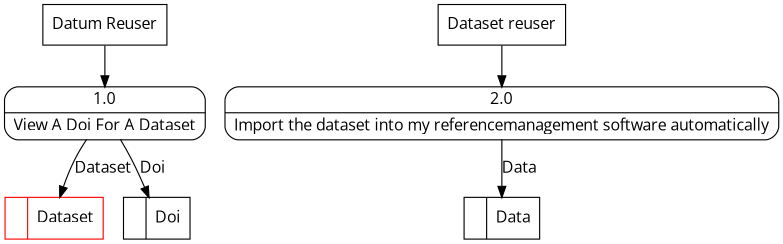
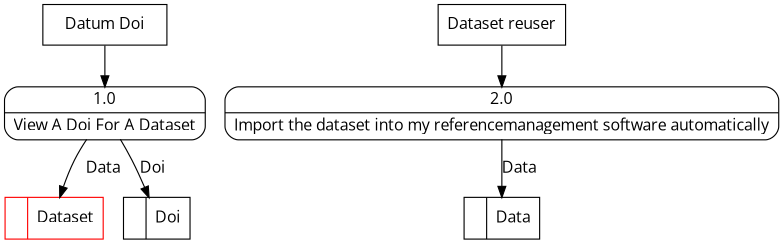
node "Datum Reuser": label "Datum Reuser" -> "Datum Doi"
edge "1.0" -> "Dataset": label "Dataset" -> "Data"
